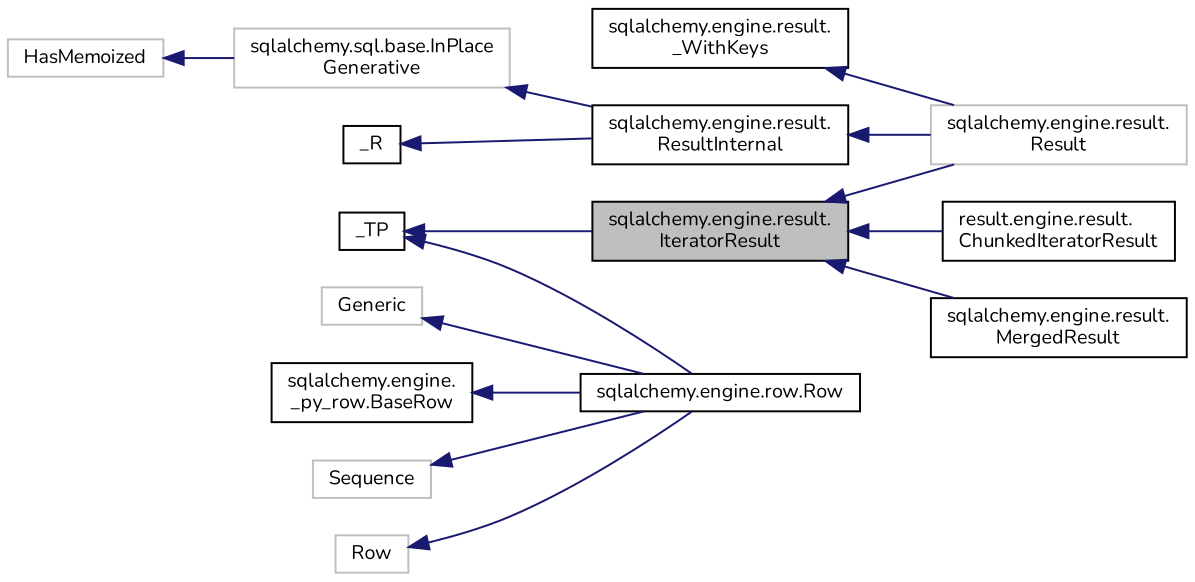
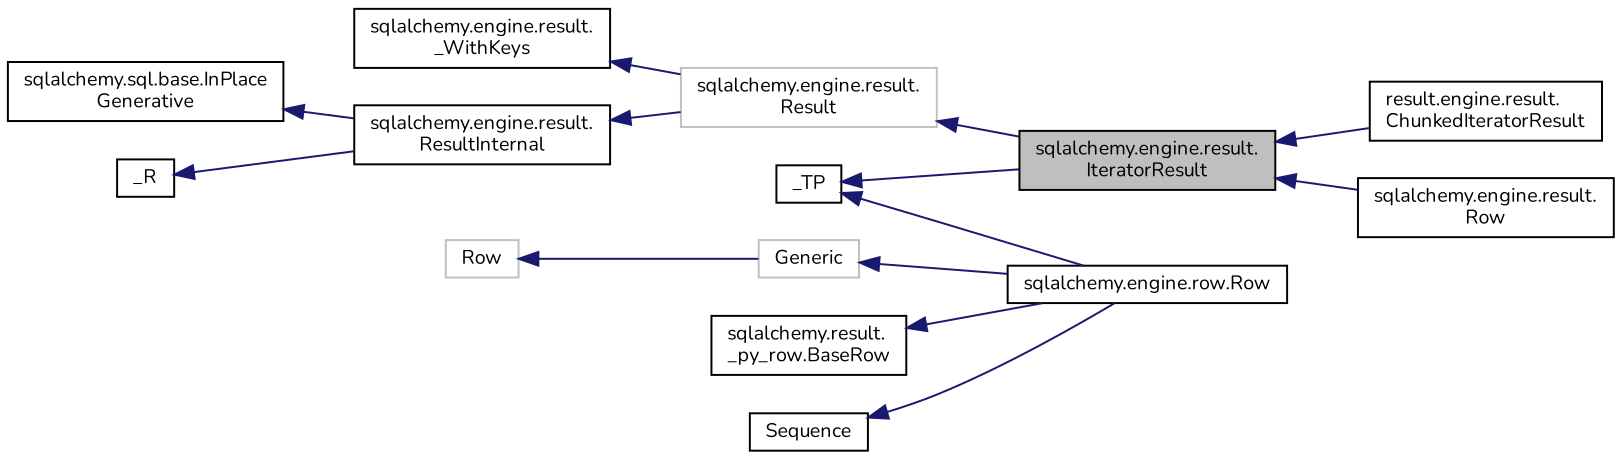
node "HasMemoized": removed
node "sqlalchemy.sql.base.InPlace Generative": color grey75 -> black
edge "sqlalchemy.engine.result. Result" -> "sqlalchemy.engine.result. IteratorResult": reversed
node "sqlalchemy.engine.result. MergedResult": label "sqlalchemy.engine.result. MergedResult" -> "sqlalchemy.engine.result. Row"
node "sqlalchemy.engine. _py_row.BaseRow": label "sqlalchemy.engine. _py_row.BaseRow" -> "sqlalchemy.result. _py_row.BaseRow"
node "Sequence": color grey75 -> black
edge "sqlalchemy.engine.row.Row" -> "Row": now "Generic" -> "Row"
